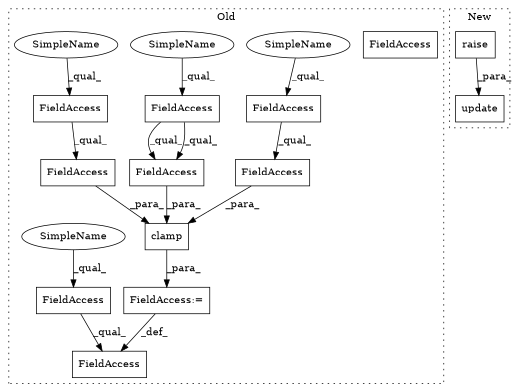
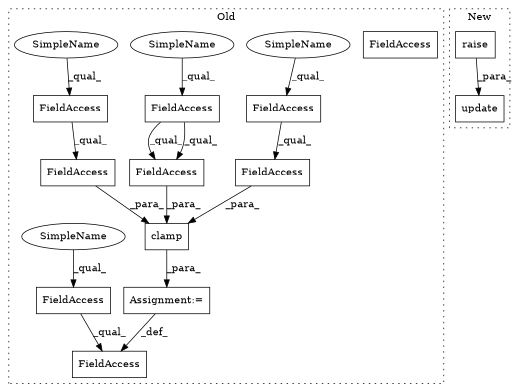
node "FieldAccess:=": label "FieldAccess:=" -> "Assignment:="
